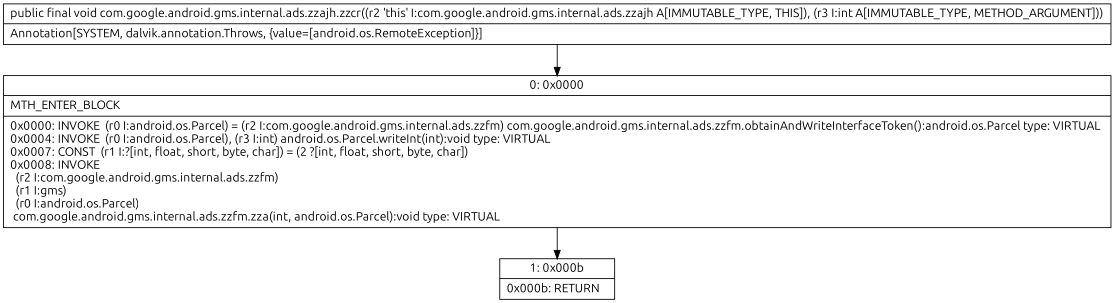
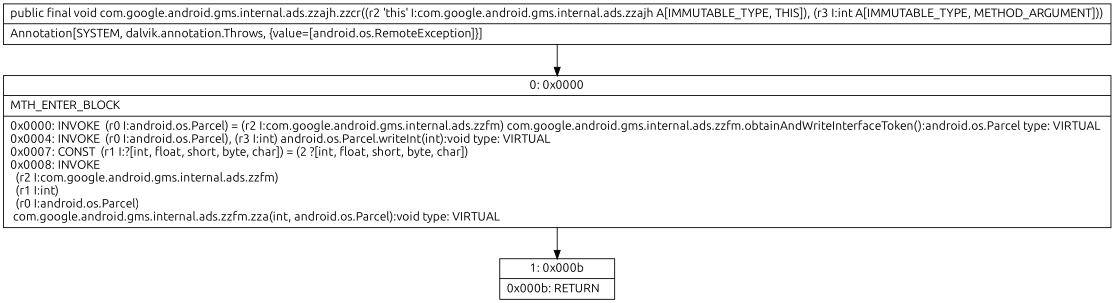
node "0: 0x0000": text "(r1 I:gms)" -> "(r1 I:int)"
